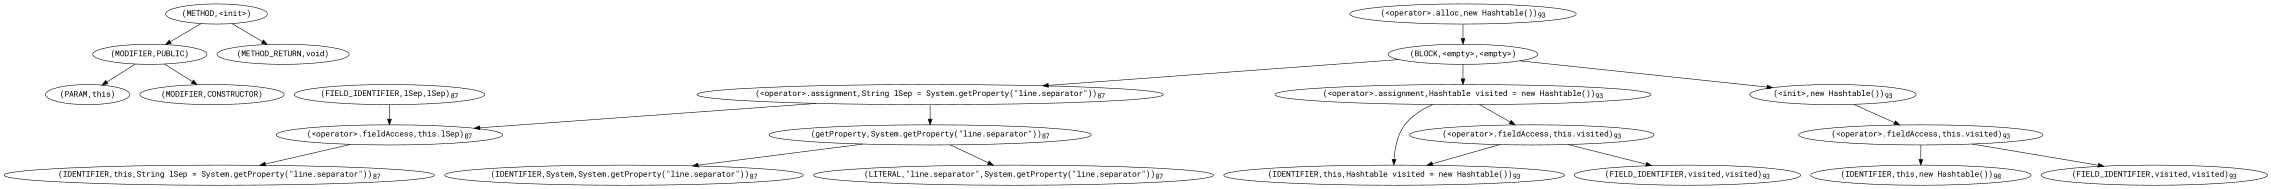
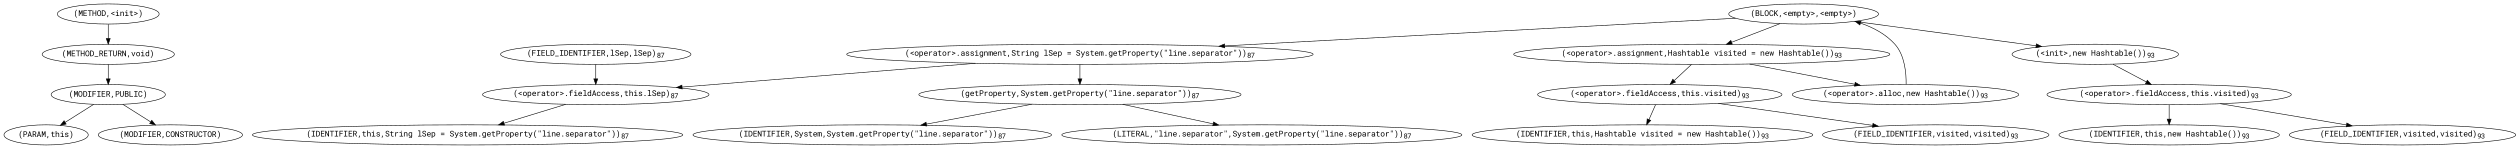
edge "(METHOD,<init>)" -> "(MODIFIER,PUBLIC)": now "(METHOD_RETURN,void)" -> "(MODIFIER,PUBLIC)"
edge "(<operator>.assignment,Hashtable visited = new Hashtable())" -> "(IDENTIFIER,this,Hashtable visited = new Hashtable())": now "(<operator>.assignment,Hashtable visited = new Hashtable())" -> "(<operator>.alloc,new Hashtable())"
node "(IDENTIFIER,this,new Hashtable())": text "98" -> "93"
